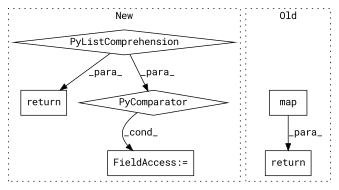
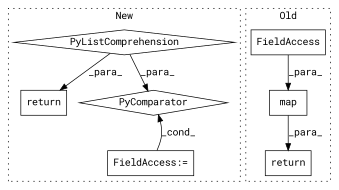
node "FieldAccess": added
edge "PyComparator" -> "FieldAccess:=": reversed
